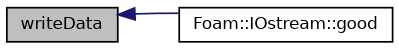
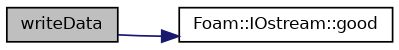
edge "Foam::IOstream::good" -> "writeData": reversed
